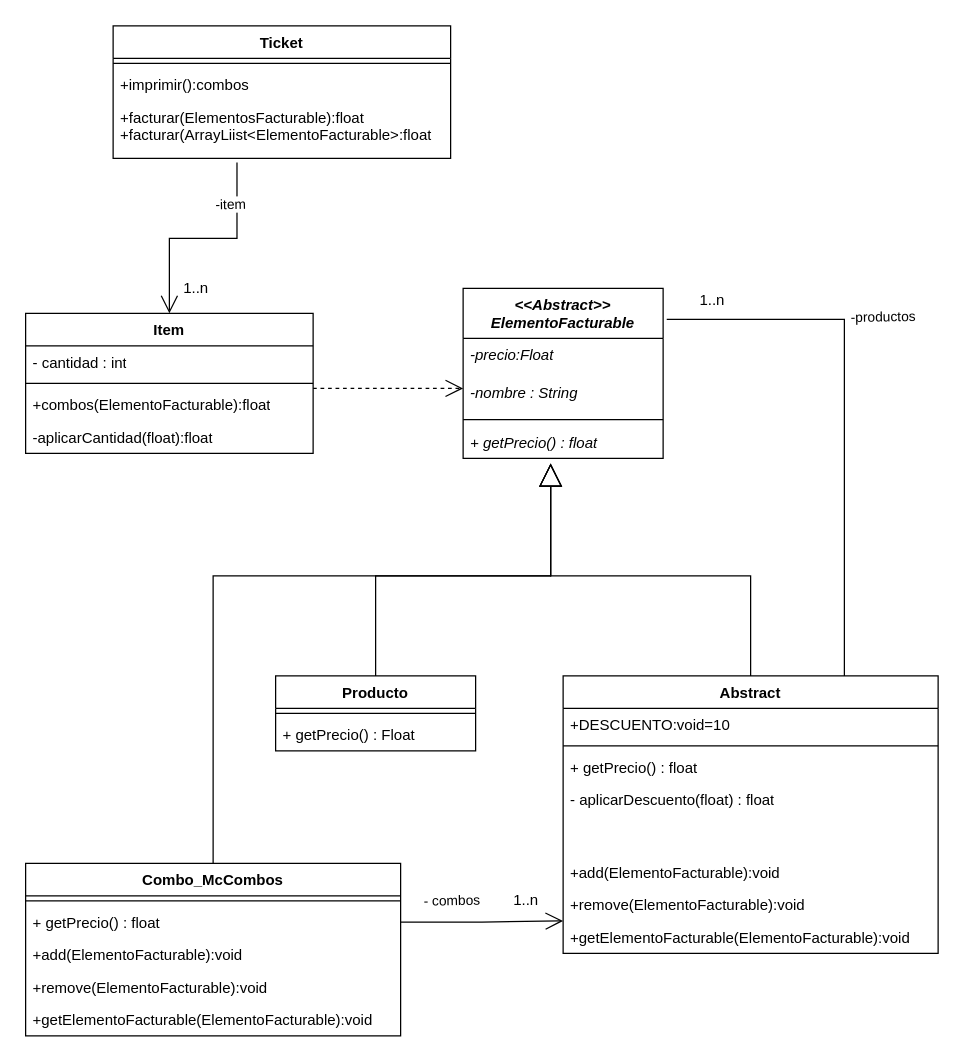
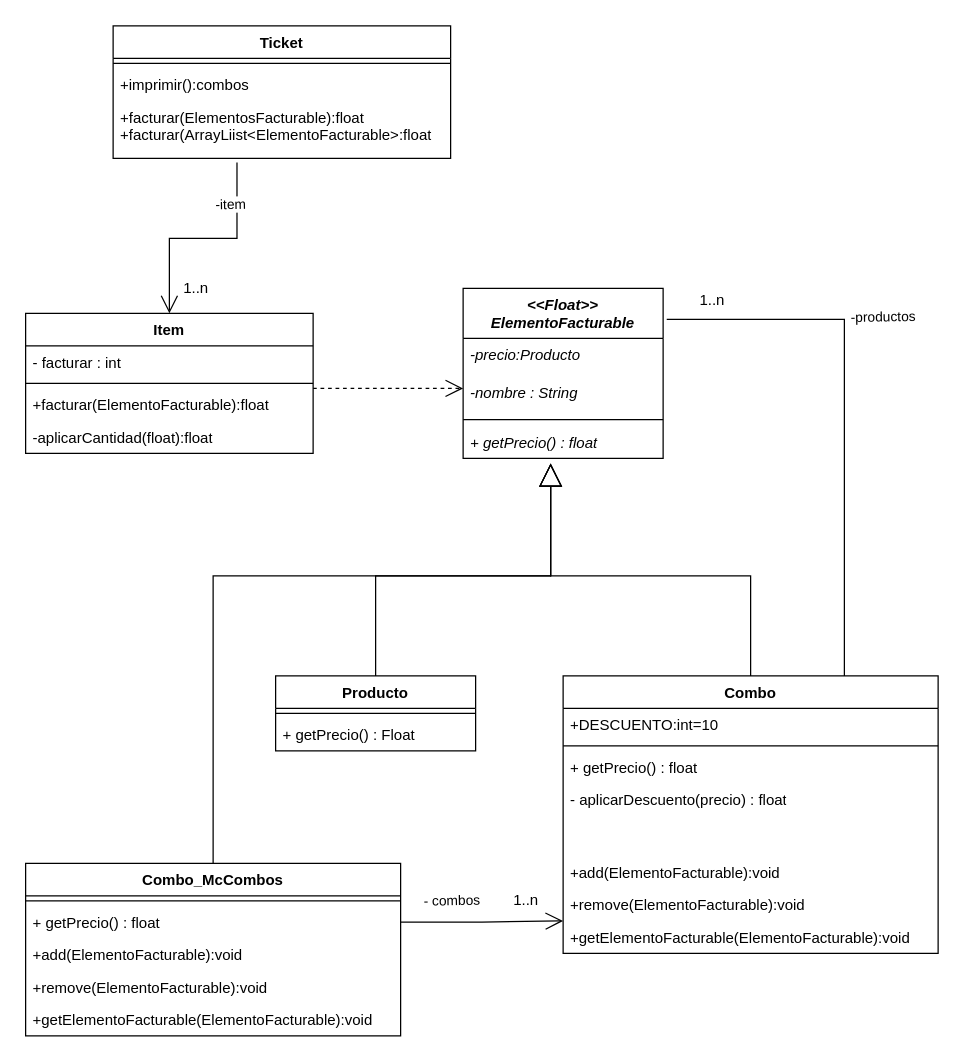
node "<<Abstract>> ElementoFacturable": label "<<Abstract>> ElementoFacturable" -> "<<Float>> ElementoFacturable"
node "-precio:Float": label "-precio:Float" -> "-precio:Producto"
node "- cantidad : int": label "- cantidad : int" -> "- facturar : int"
node "+combos(ElementoFacturable):float": label "+combos(ElementoFacturable):float" -> "+facturar(ElementoFacturable):float"
node "Abstract": label "Abstract" -> "Combo"
node "+DESCUENTO:void=10": label "+DESCUENTO:void=10" -> "+DESCUENTO:int=10"
node "- aplicarDescuento(float) : float": label "- aplicarDescuento(float) : float" -> "- aplicarDescuento(precio) : float"
